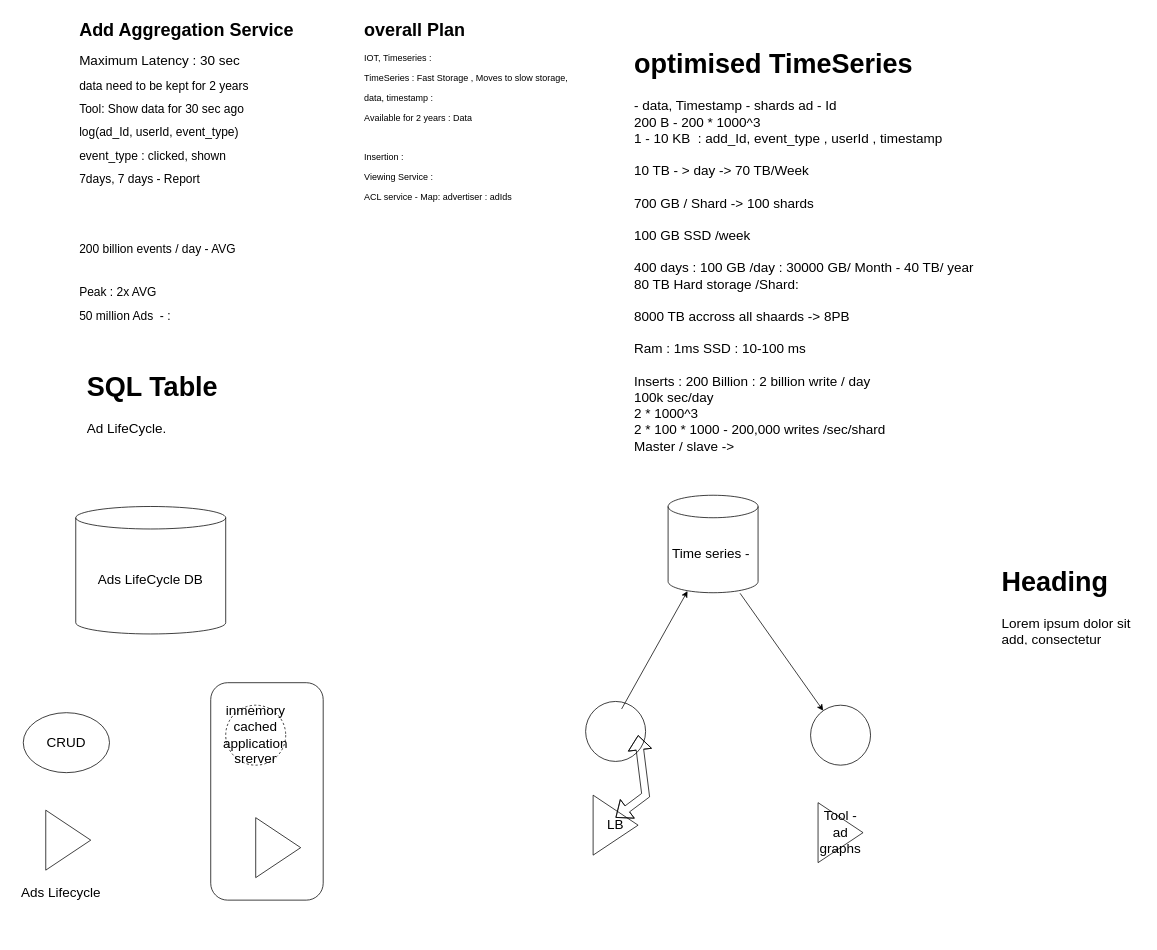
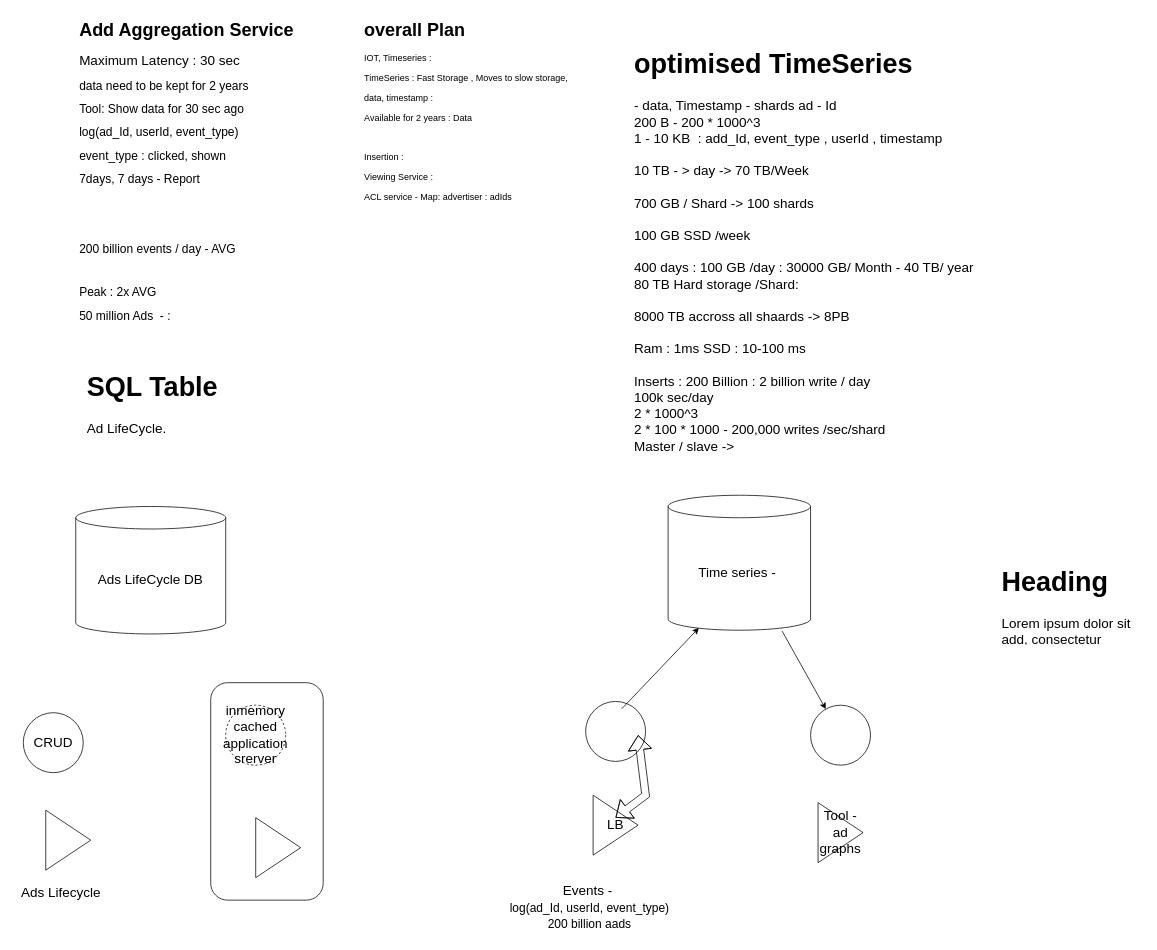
node "Time series -": size 90x98 -> 143x135
node "CRUD": size 86x60 -> 60x60
node "Events - log(ad_Id, userId, event_type) 200 billion aads": added
